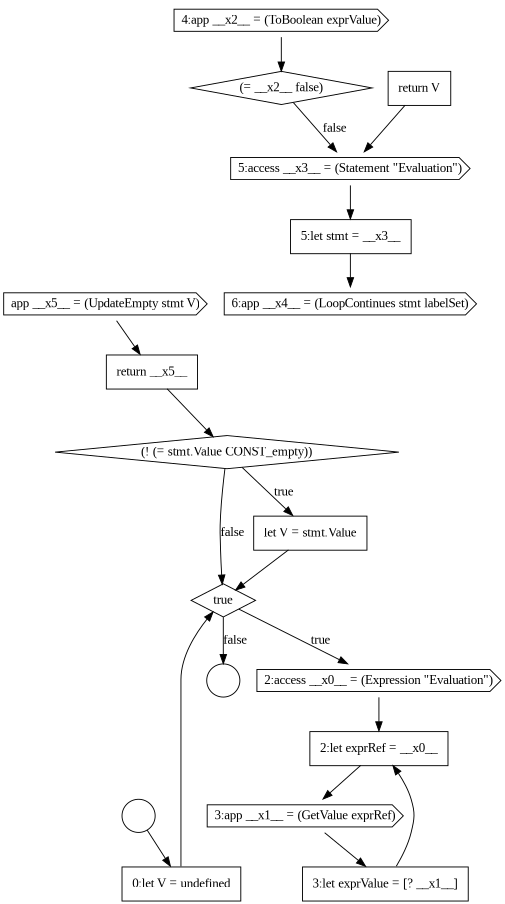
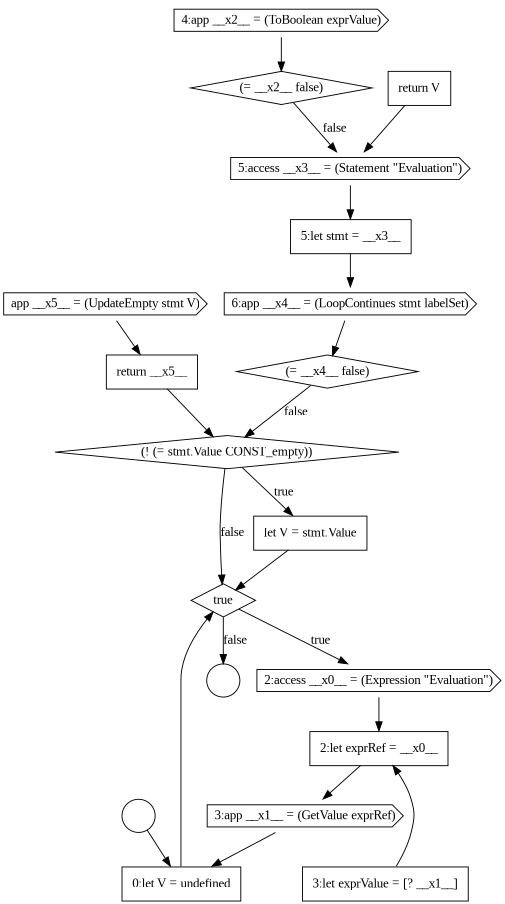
node "(= __x4__ false)": added
edge "3:app __x1__ = (GetValue exprRef)" -> "3:let exprValue = [? __x1__]": now "3:app __x1__ = (GetValue exprRef)" -> "0:let V = undefined"
